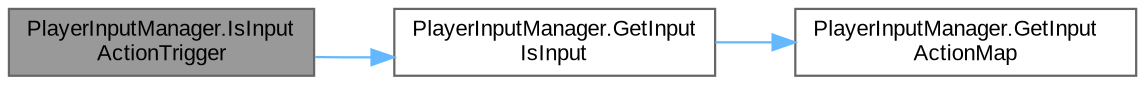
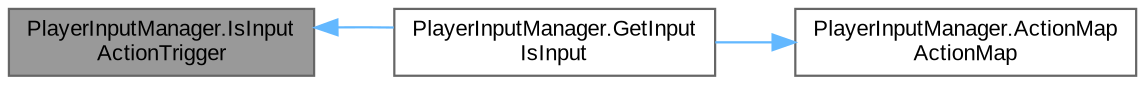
node "PlayerInputManager.GetInput ActionMap": label "PlayerInputManager.GetInput ActionMap" -> "PlayerInputManager.ActionMap ActionMap"
edge "PlayerInputManager.IsInput ActionTrigger" -> "PlayerInputManager.GetInput IsInput": reversed
